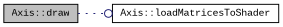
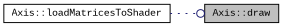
edge "Axis::draw" -> "Axis::loadMatricesToShader": reversed
